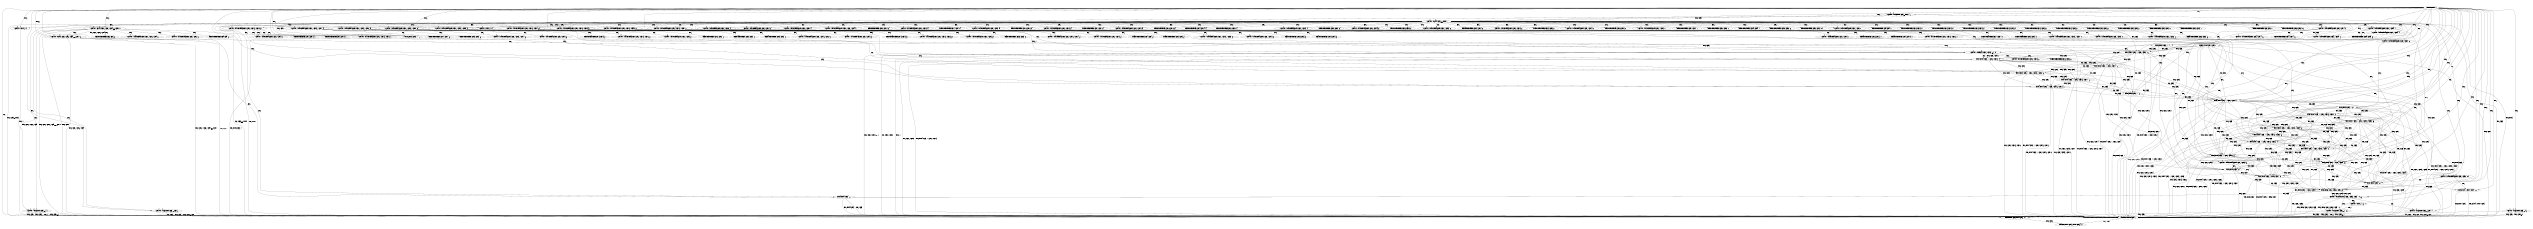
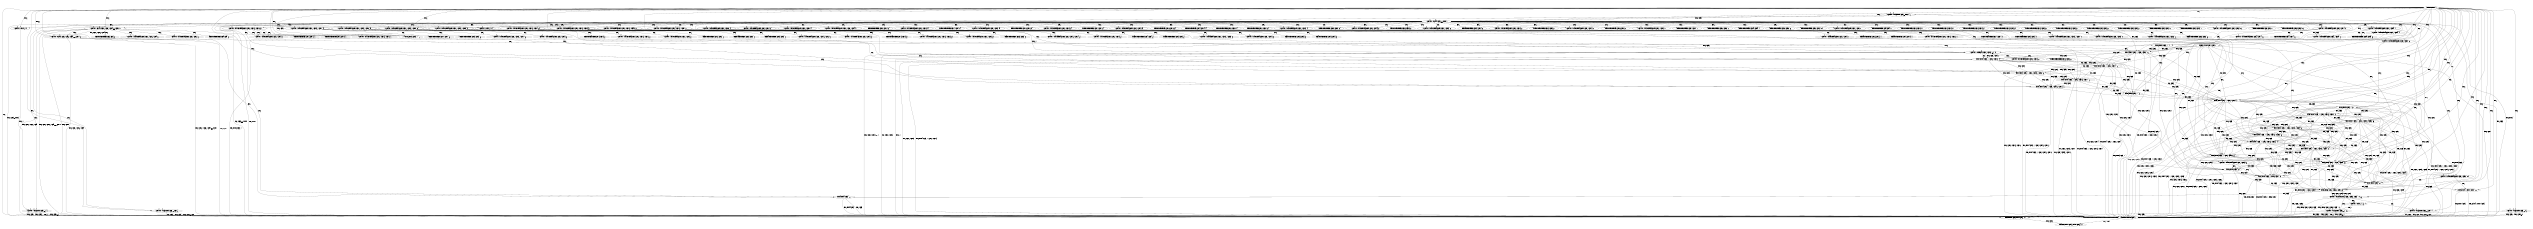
edge "(<operator>.equals,VAR5 == NULL)" -> "(<operator>.equals,VAR2->VAR8->VAR9 == VAR10)": added, label "CDG:"
node "(FIELD_IDENTIFIER,VAR21,VAR21)": added
node "(<operator>.indirectFieldAccess,VAR2->VAR32)": added
